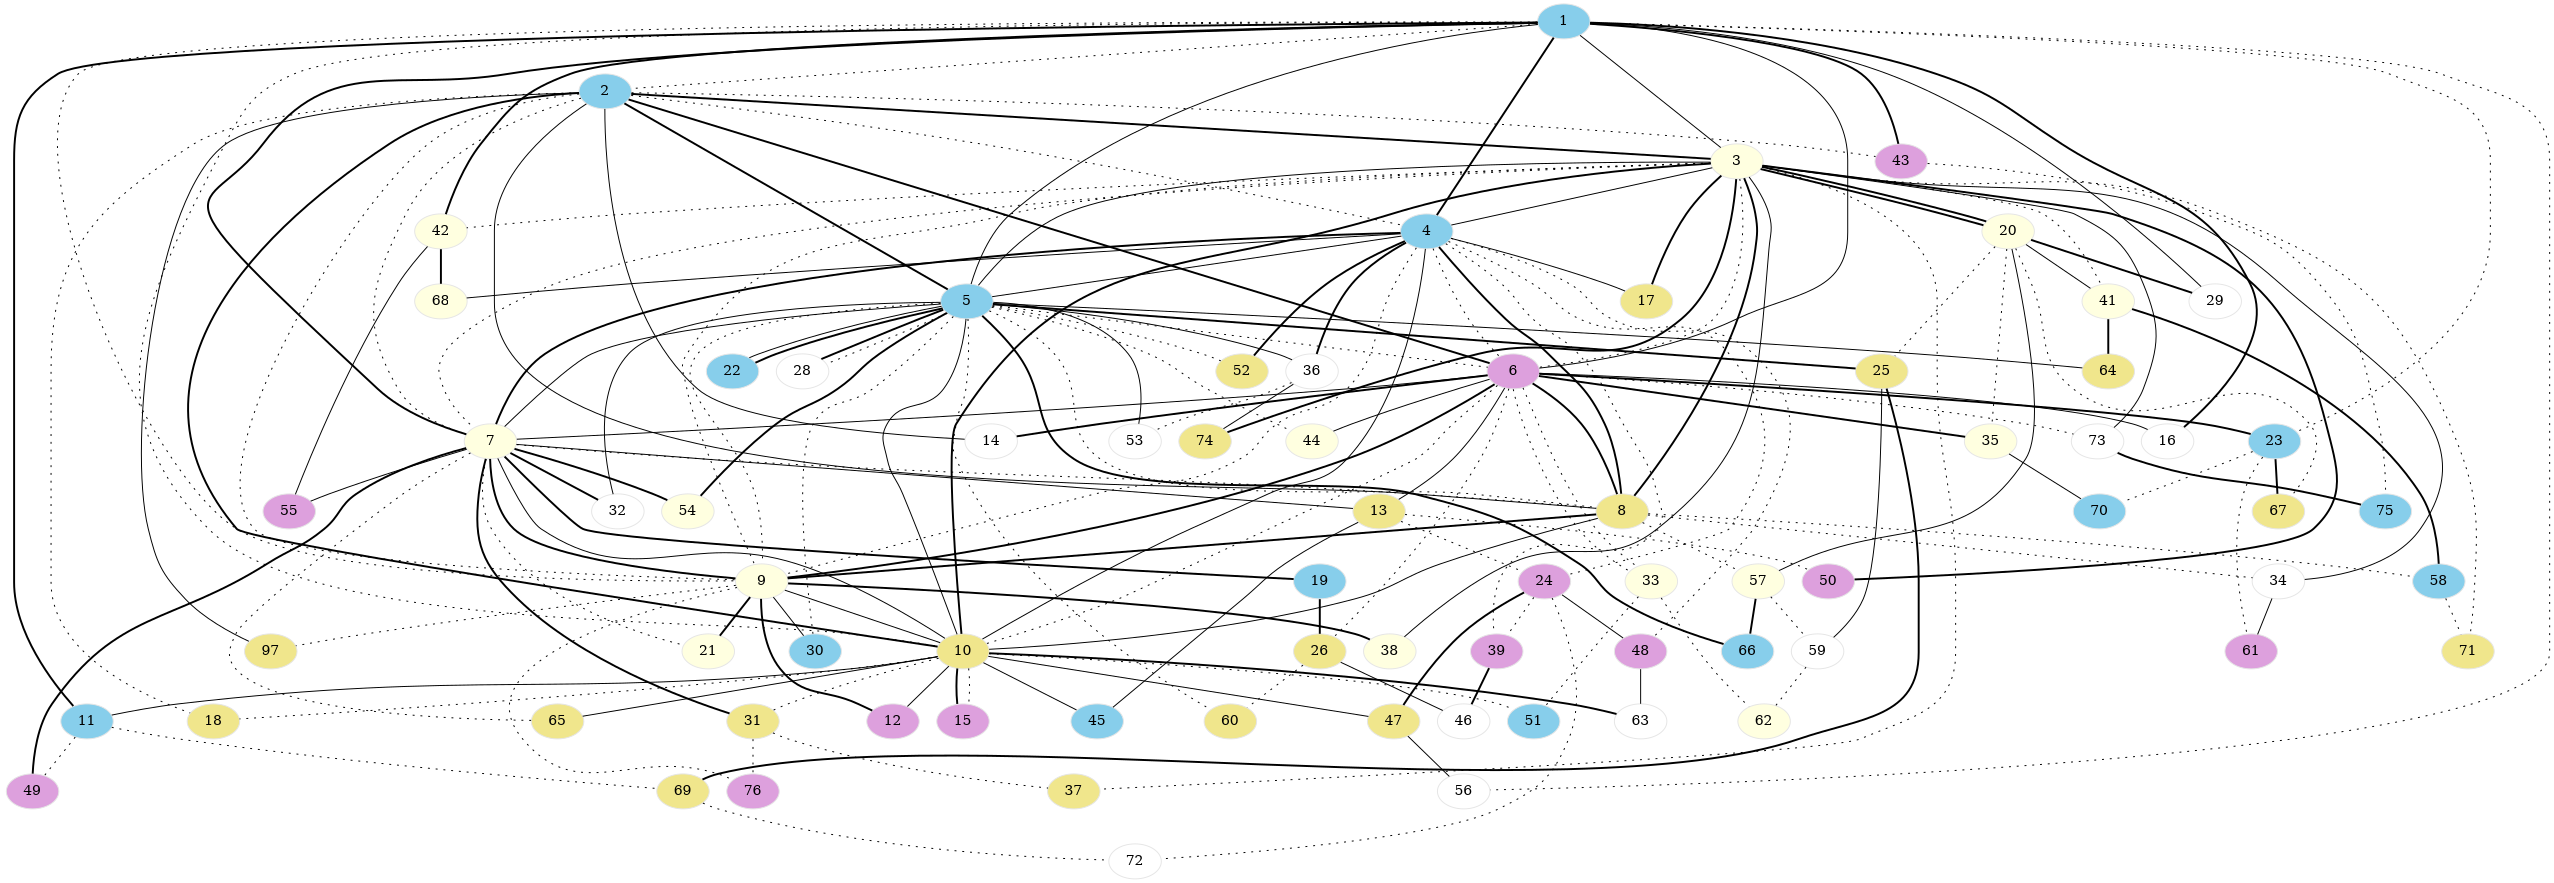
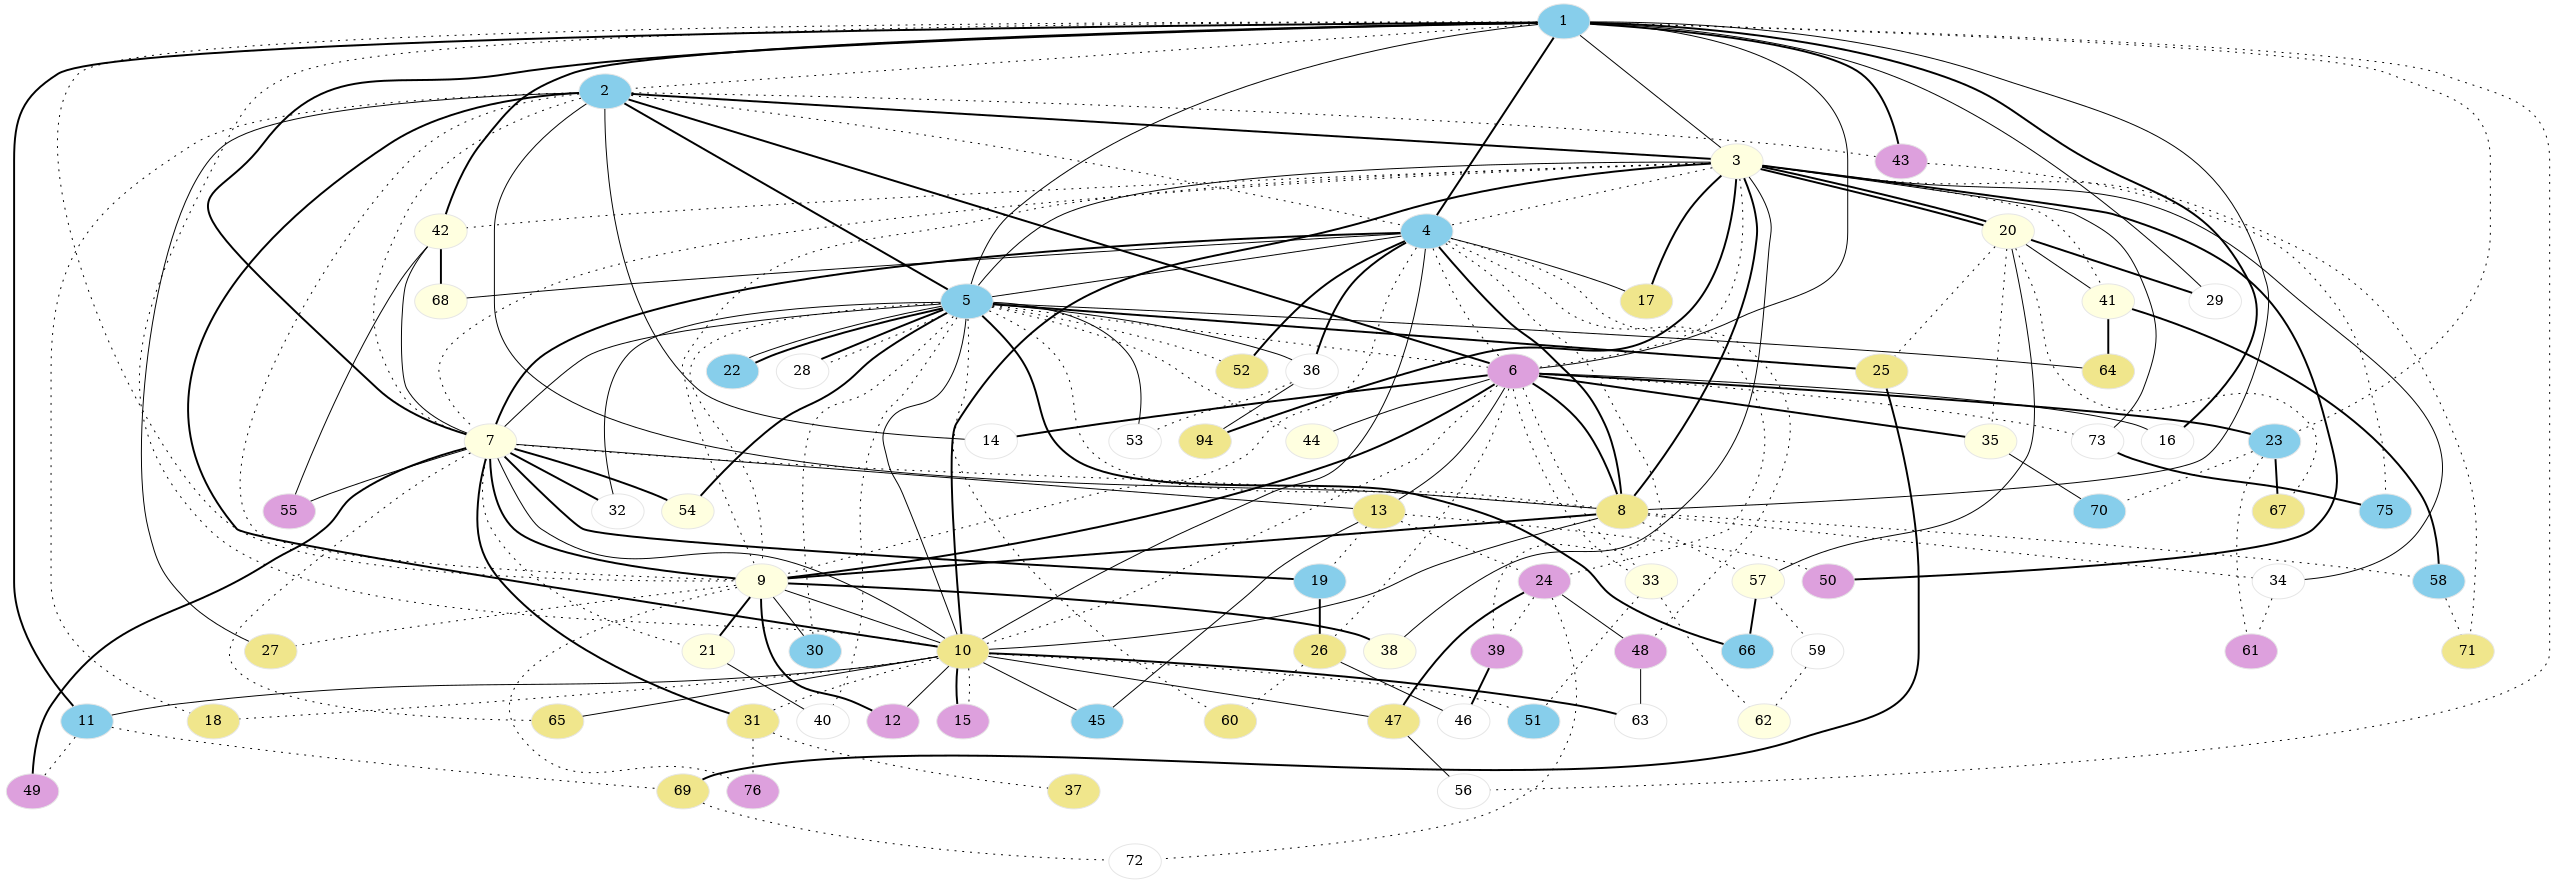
edge "3" -- "4": style solid -> dotted
edge "1" -- "8": added
edge "6" -- "7": now "42" -- "7"
node "74": label "74" -> "94"
edge "25" -- "59": removed
edge "13" -- "19": added
edge "34" -- "61": style solid -> dotted
node "97": label "97" -> "27"
node "40": added
edge "3" -- "37": removed
